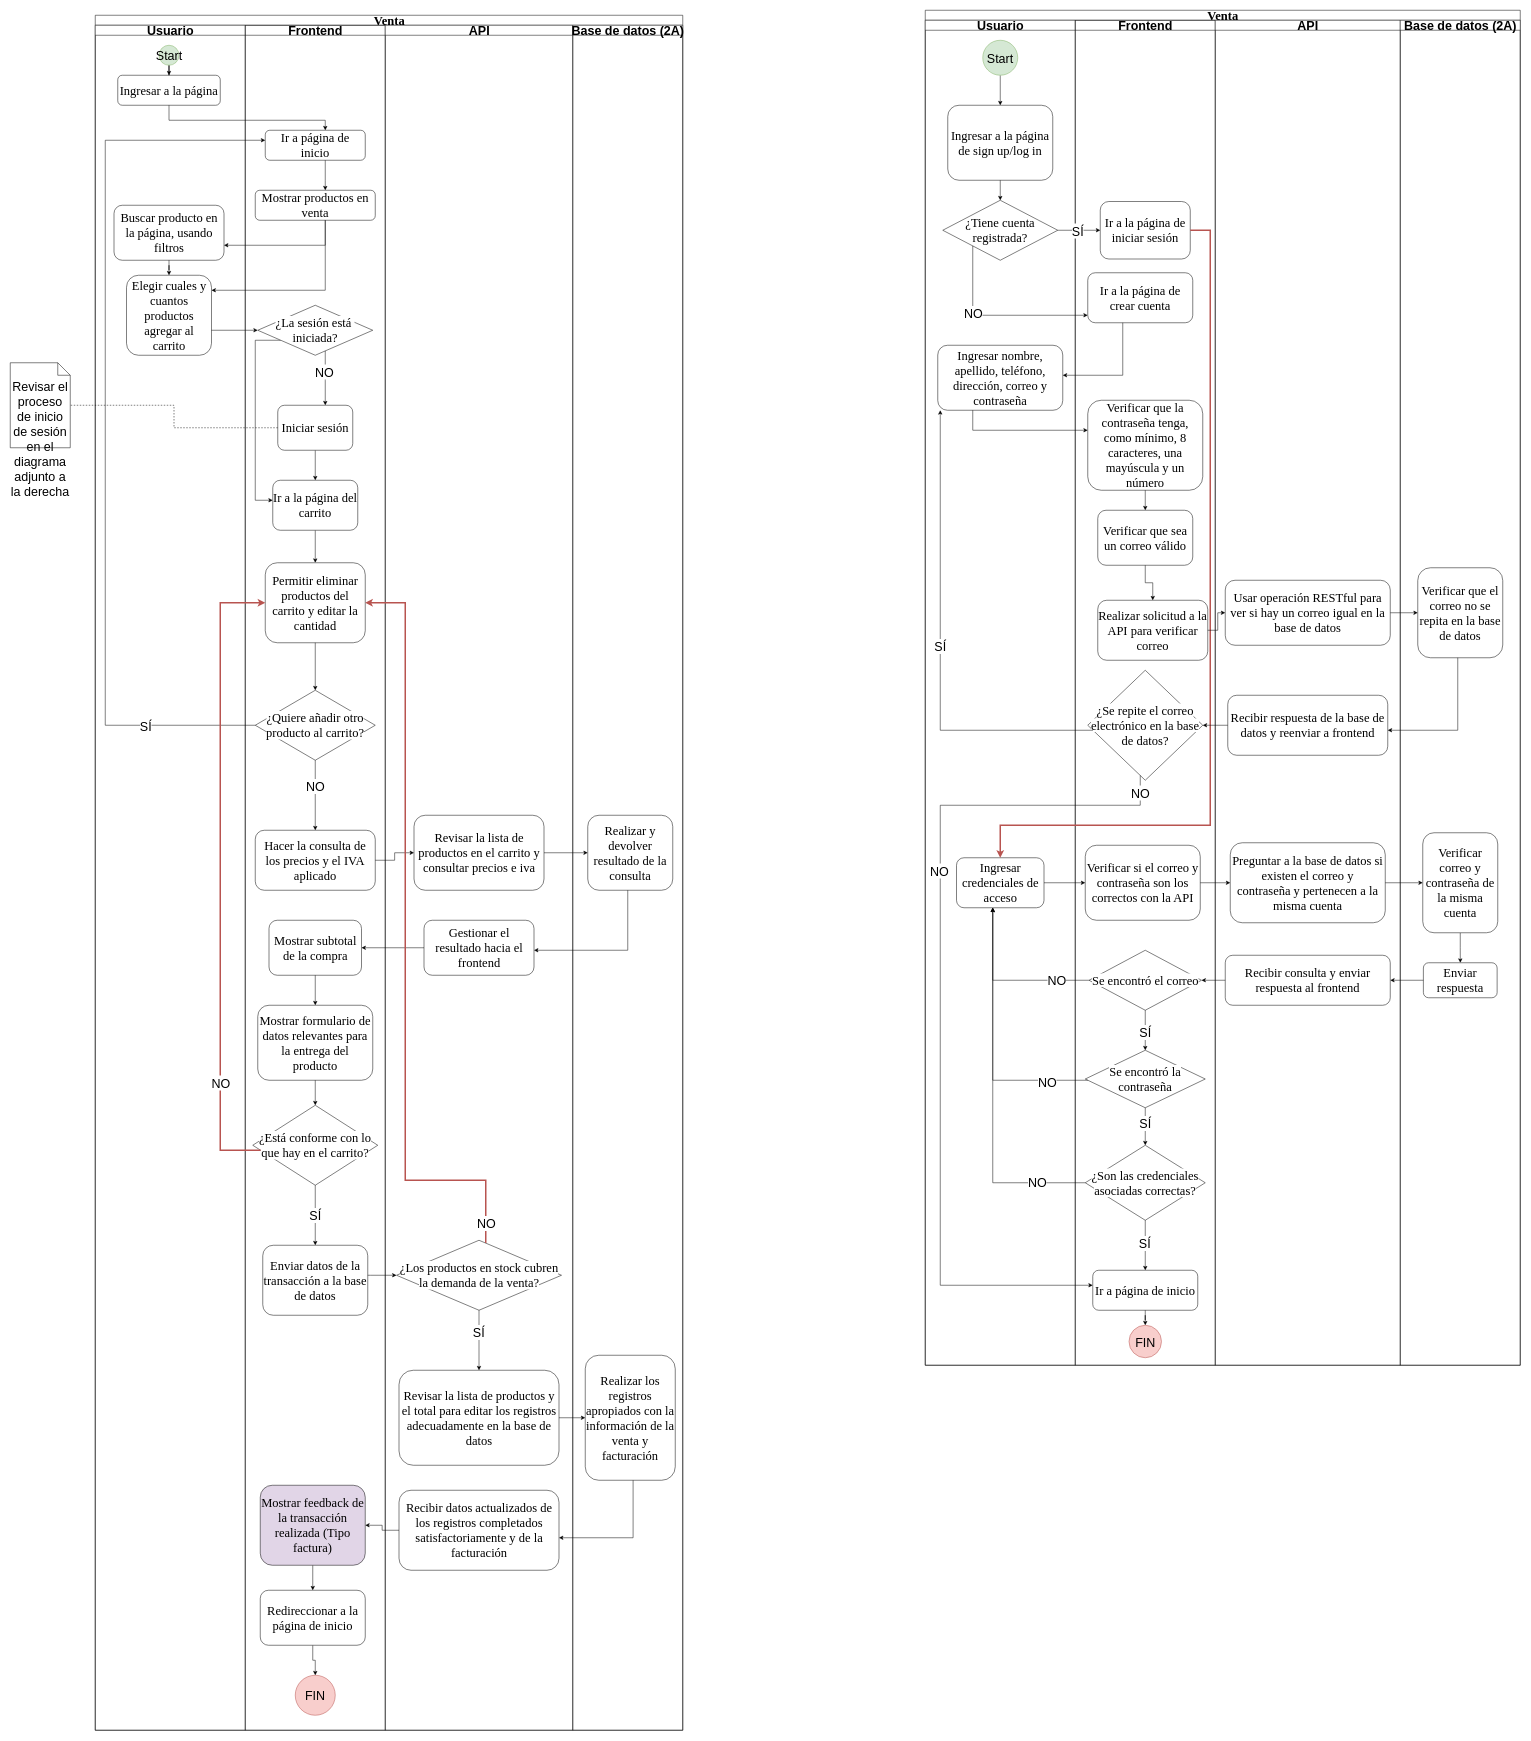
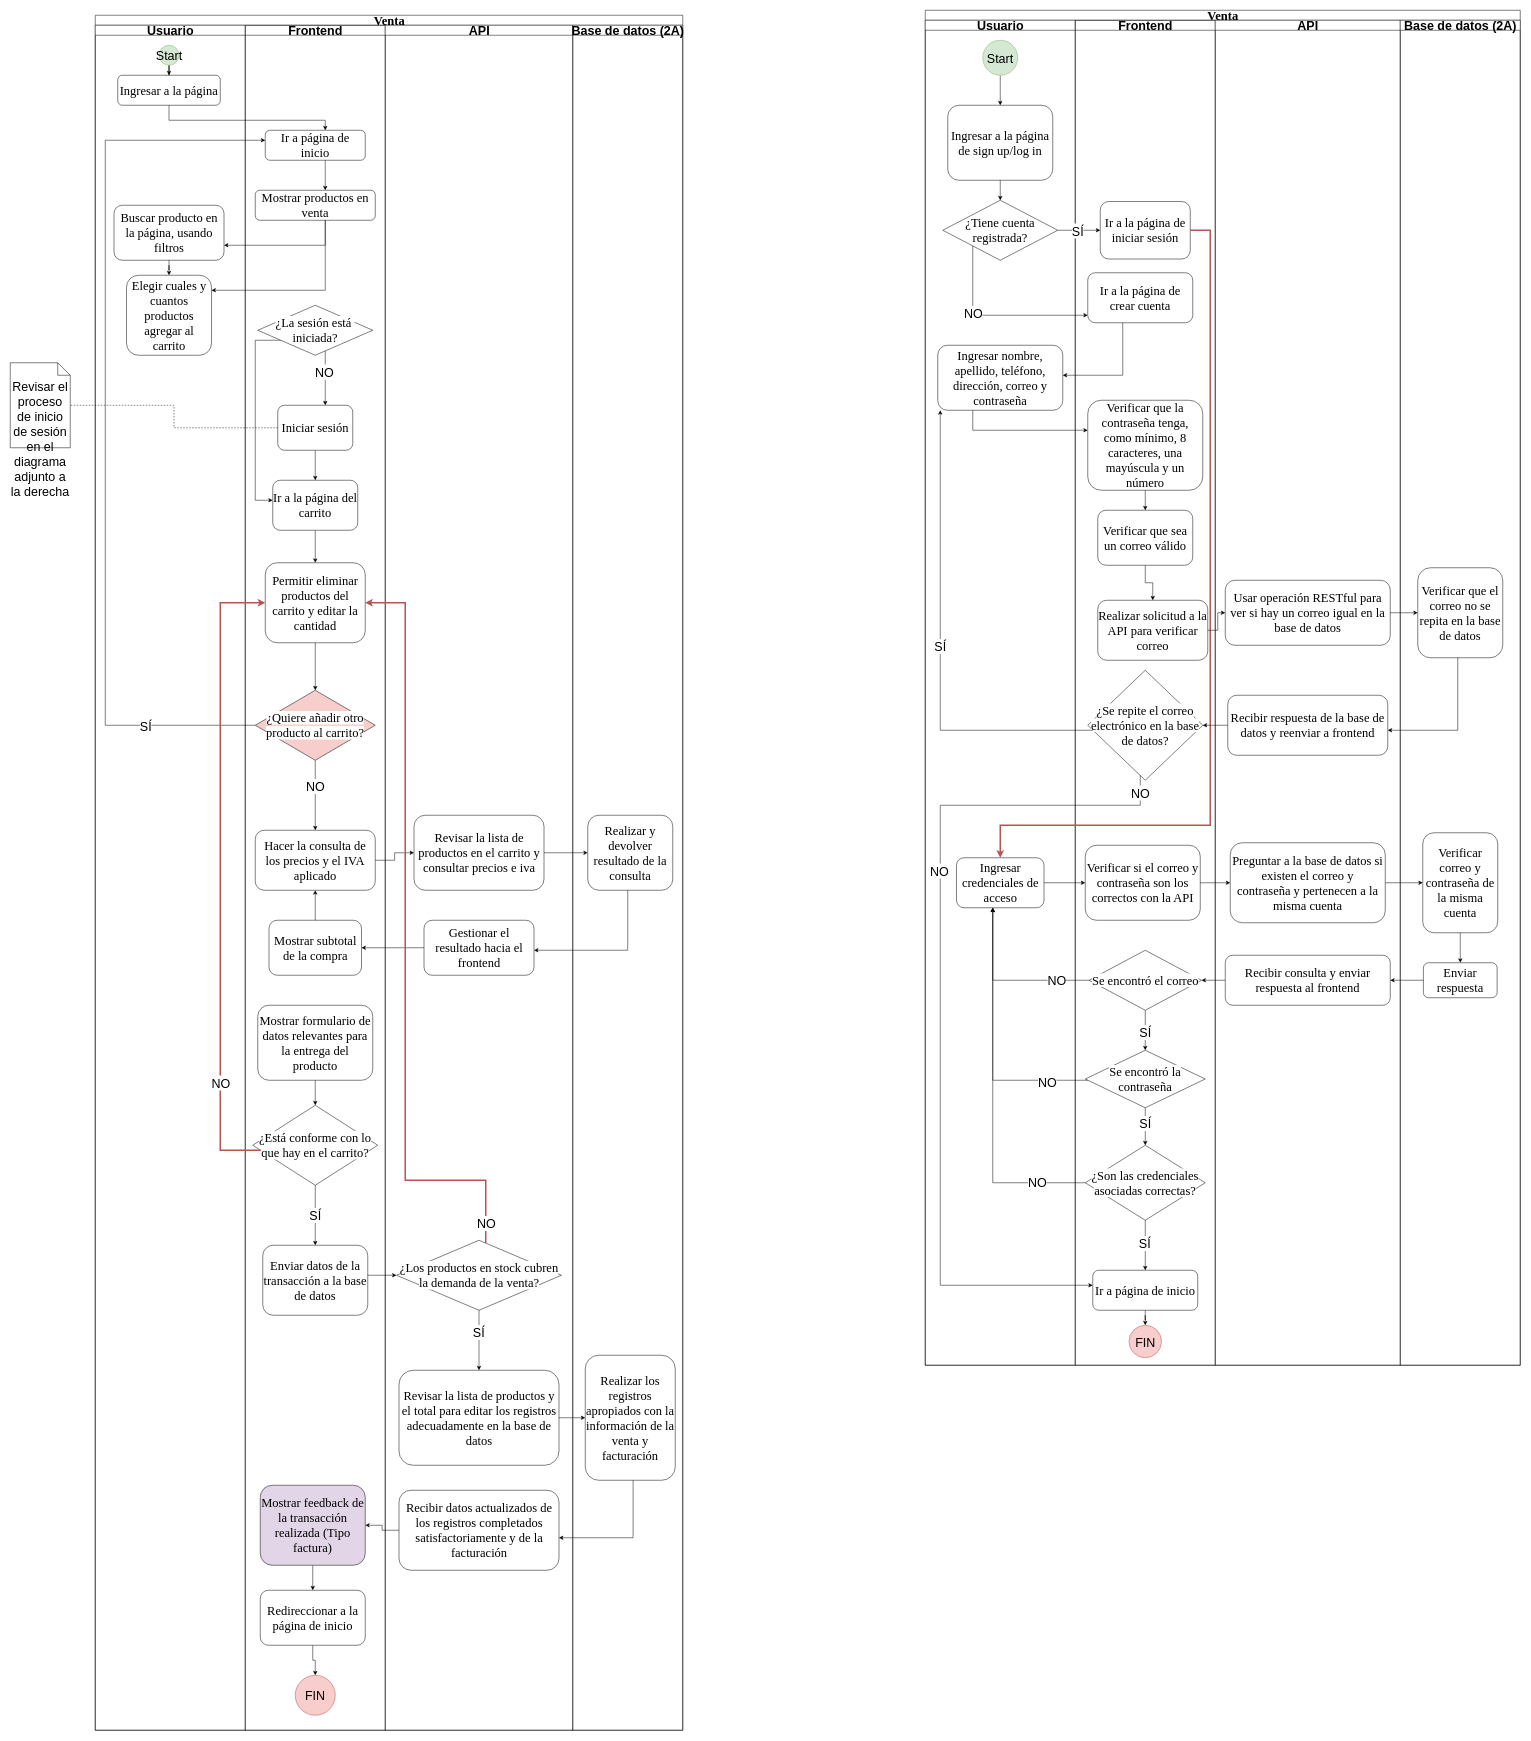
edge "Elegir cuales y cuantos productos agregar al carrito" -> "¿La sesión está iniciada?": removed
node "¿Quiere añadir otro producto al carrito?": fillcolor #ffffff -> #f8cecc
edge "Mostrar subtotal de la compra" -> "Mostrar formulario de datos relevantes para la entrega del producto": now "Mostrar subtotal de la compra" -> "Hacer la consulta de los precios y el IVA aplicado"
